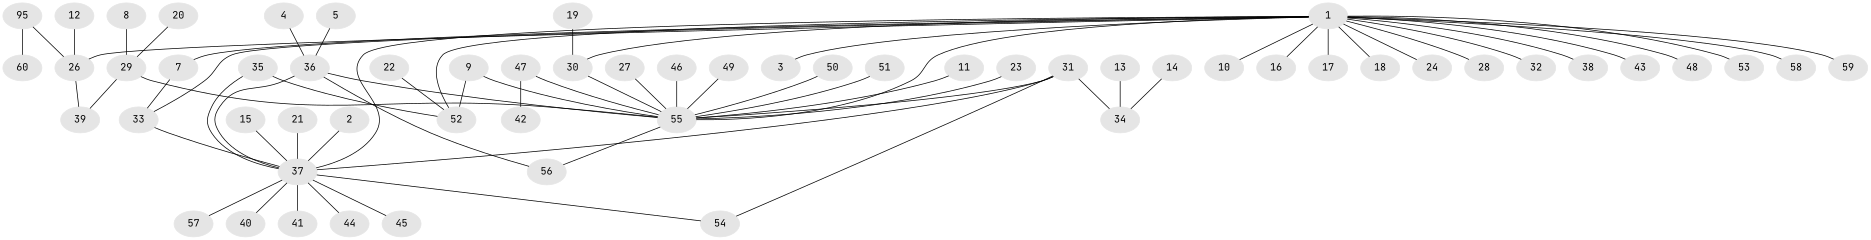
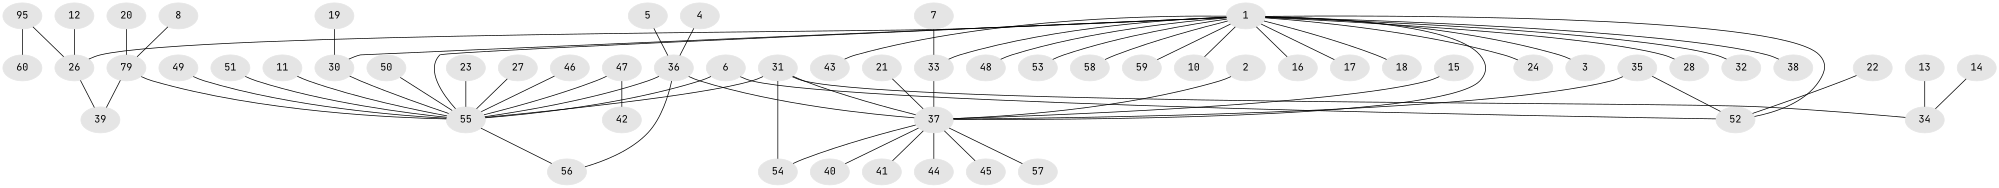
edge "1" -- "7": removed
node "29": label "29" -> "79"
node "9": label "9" -> "6"
